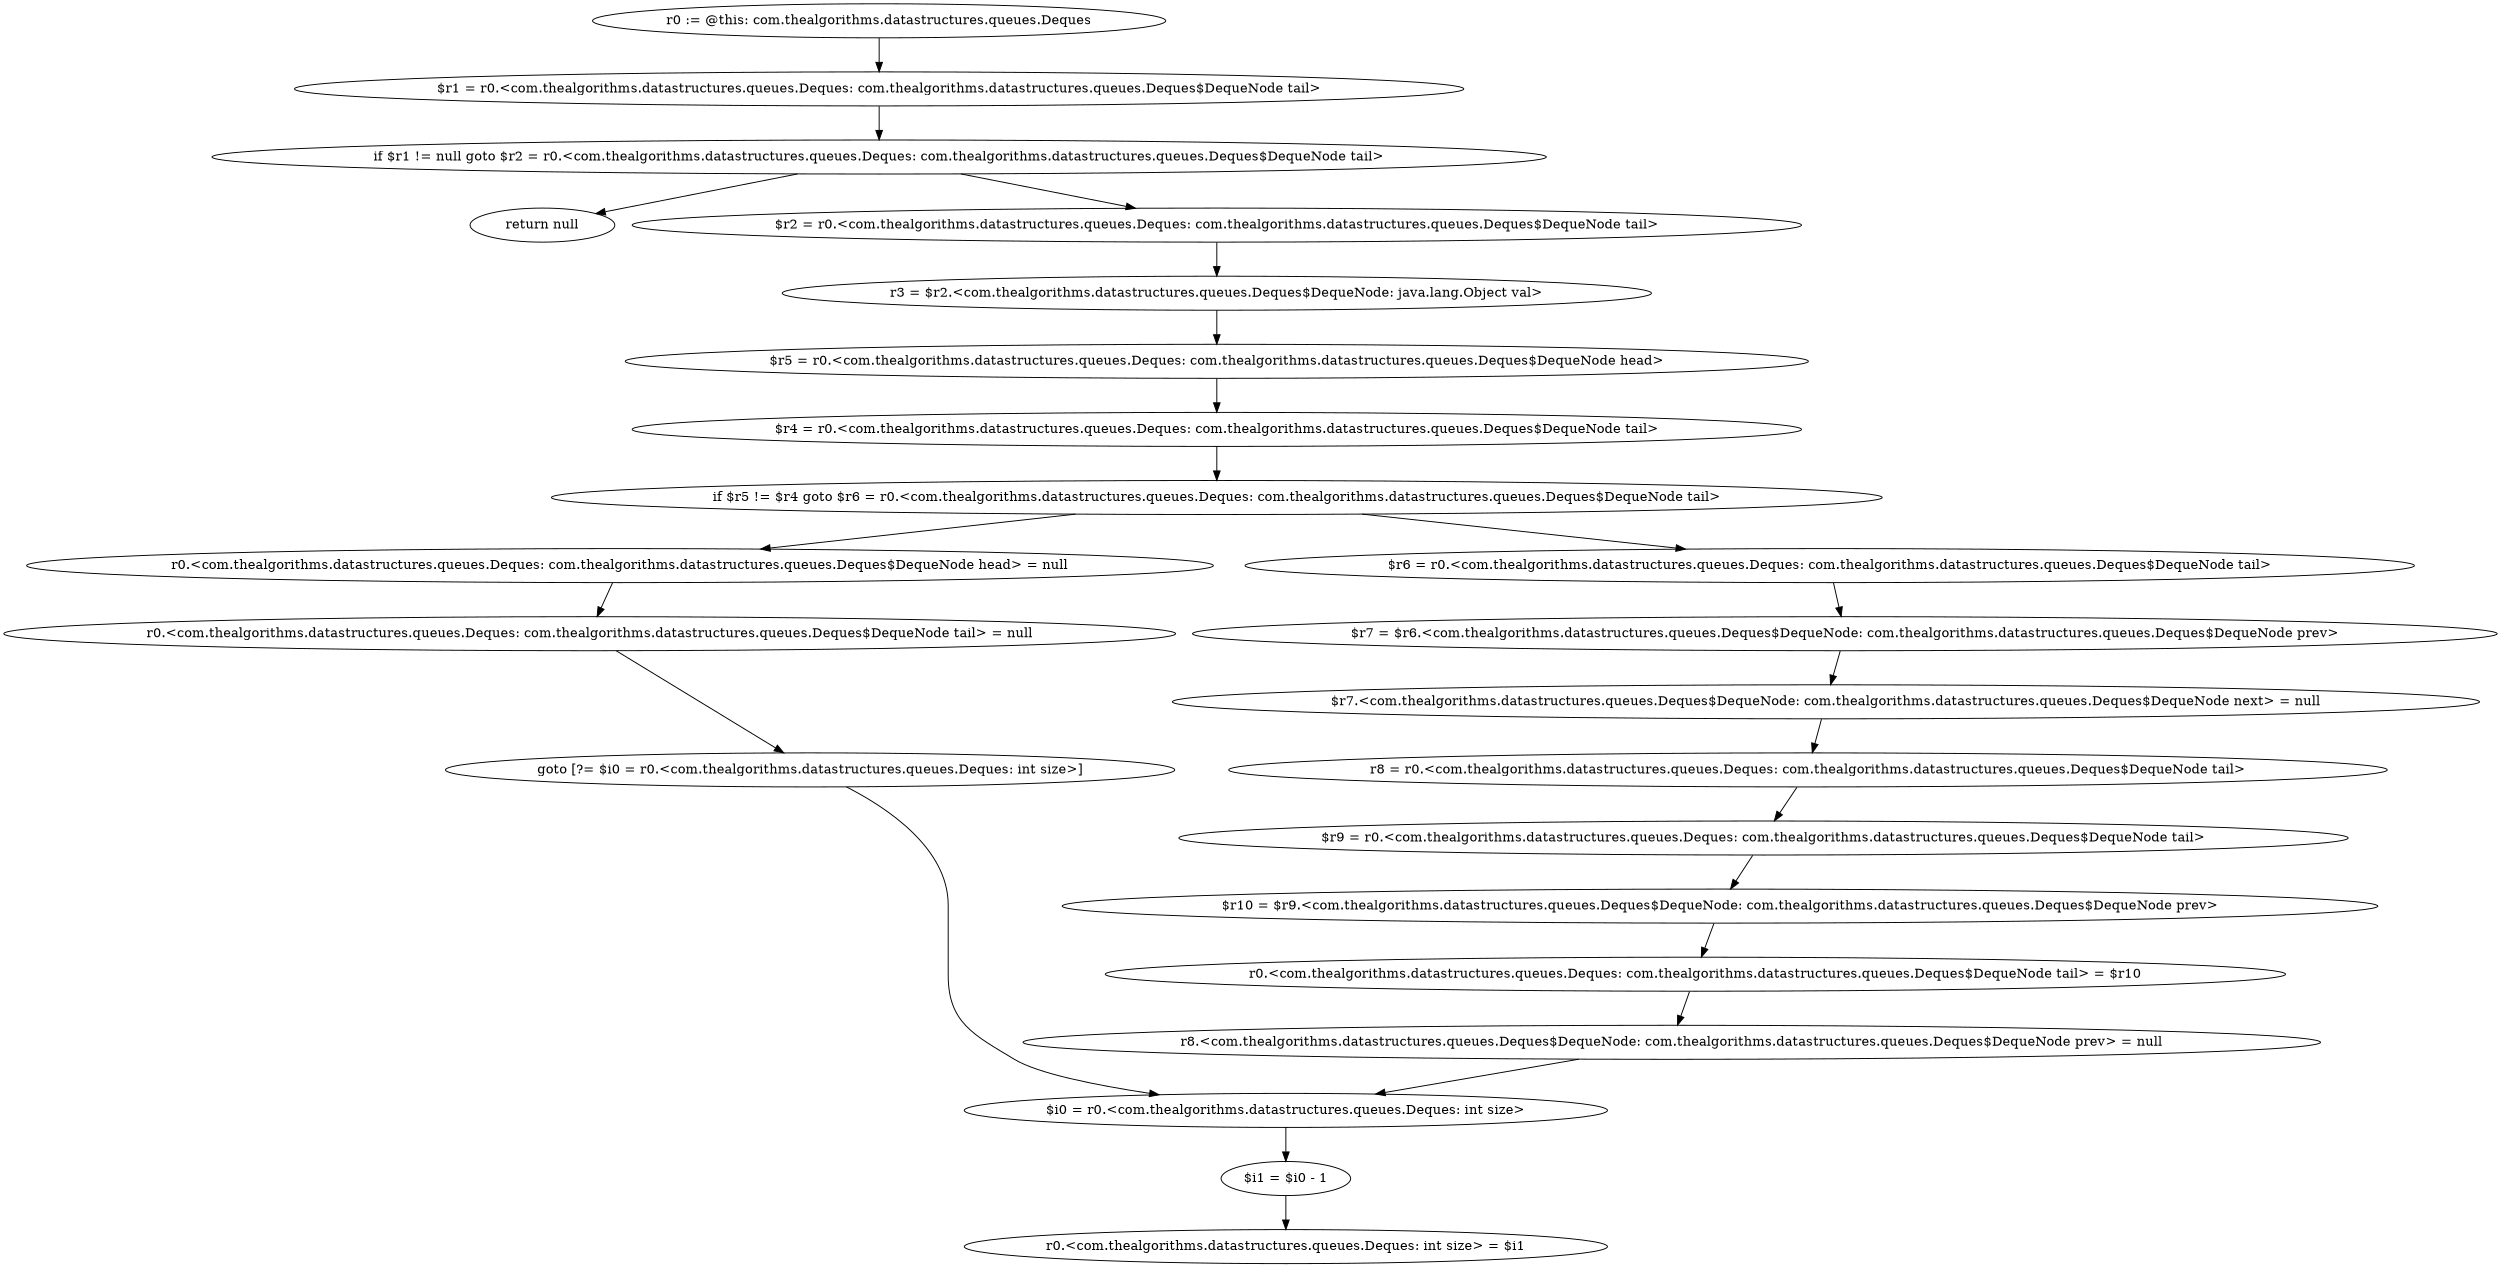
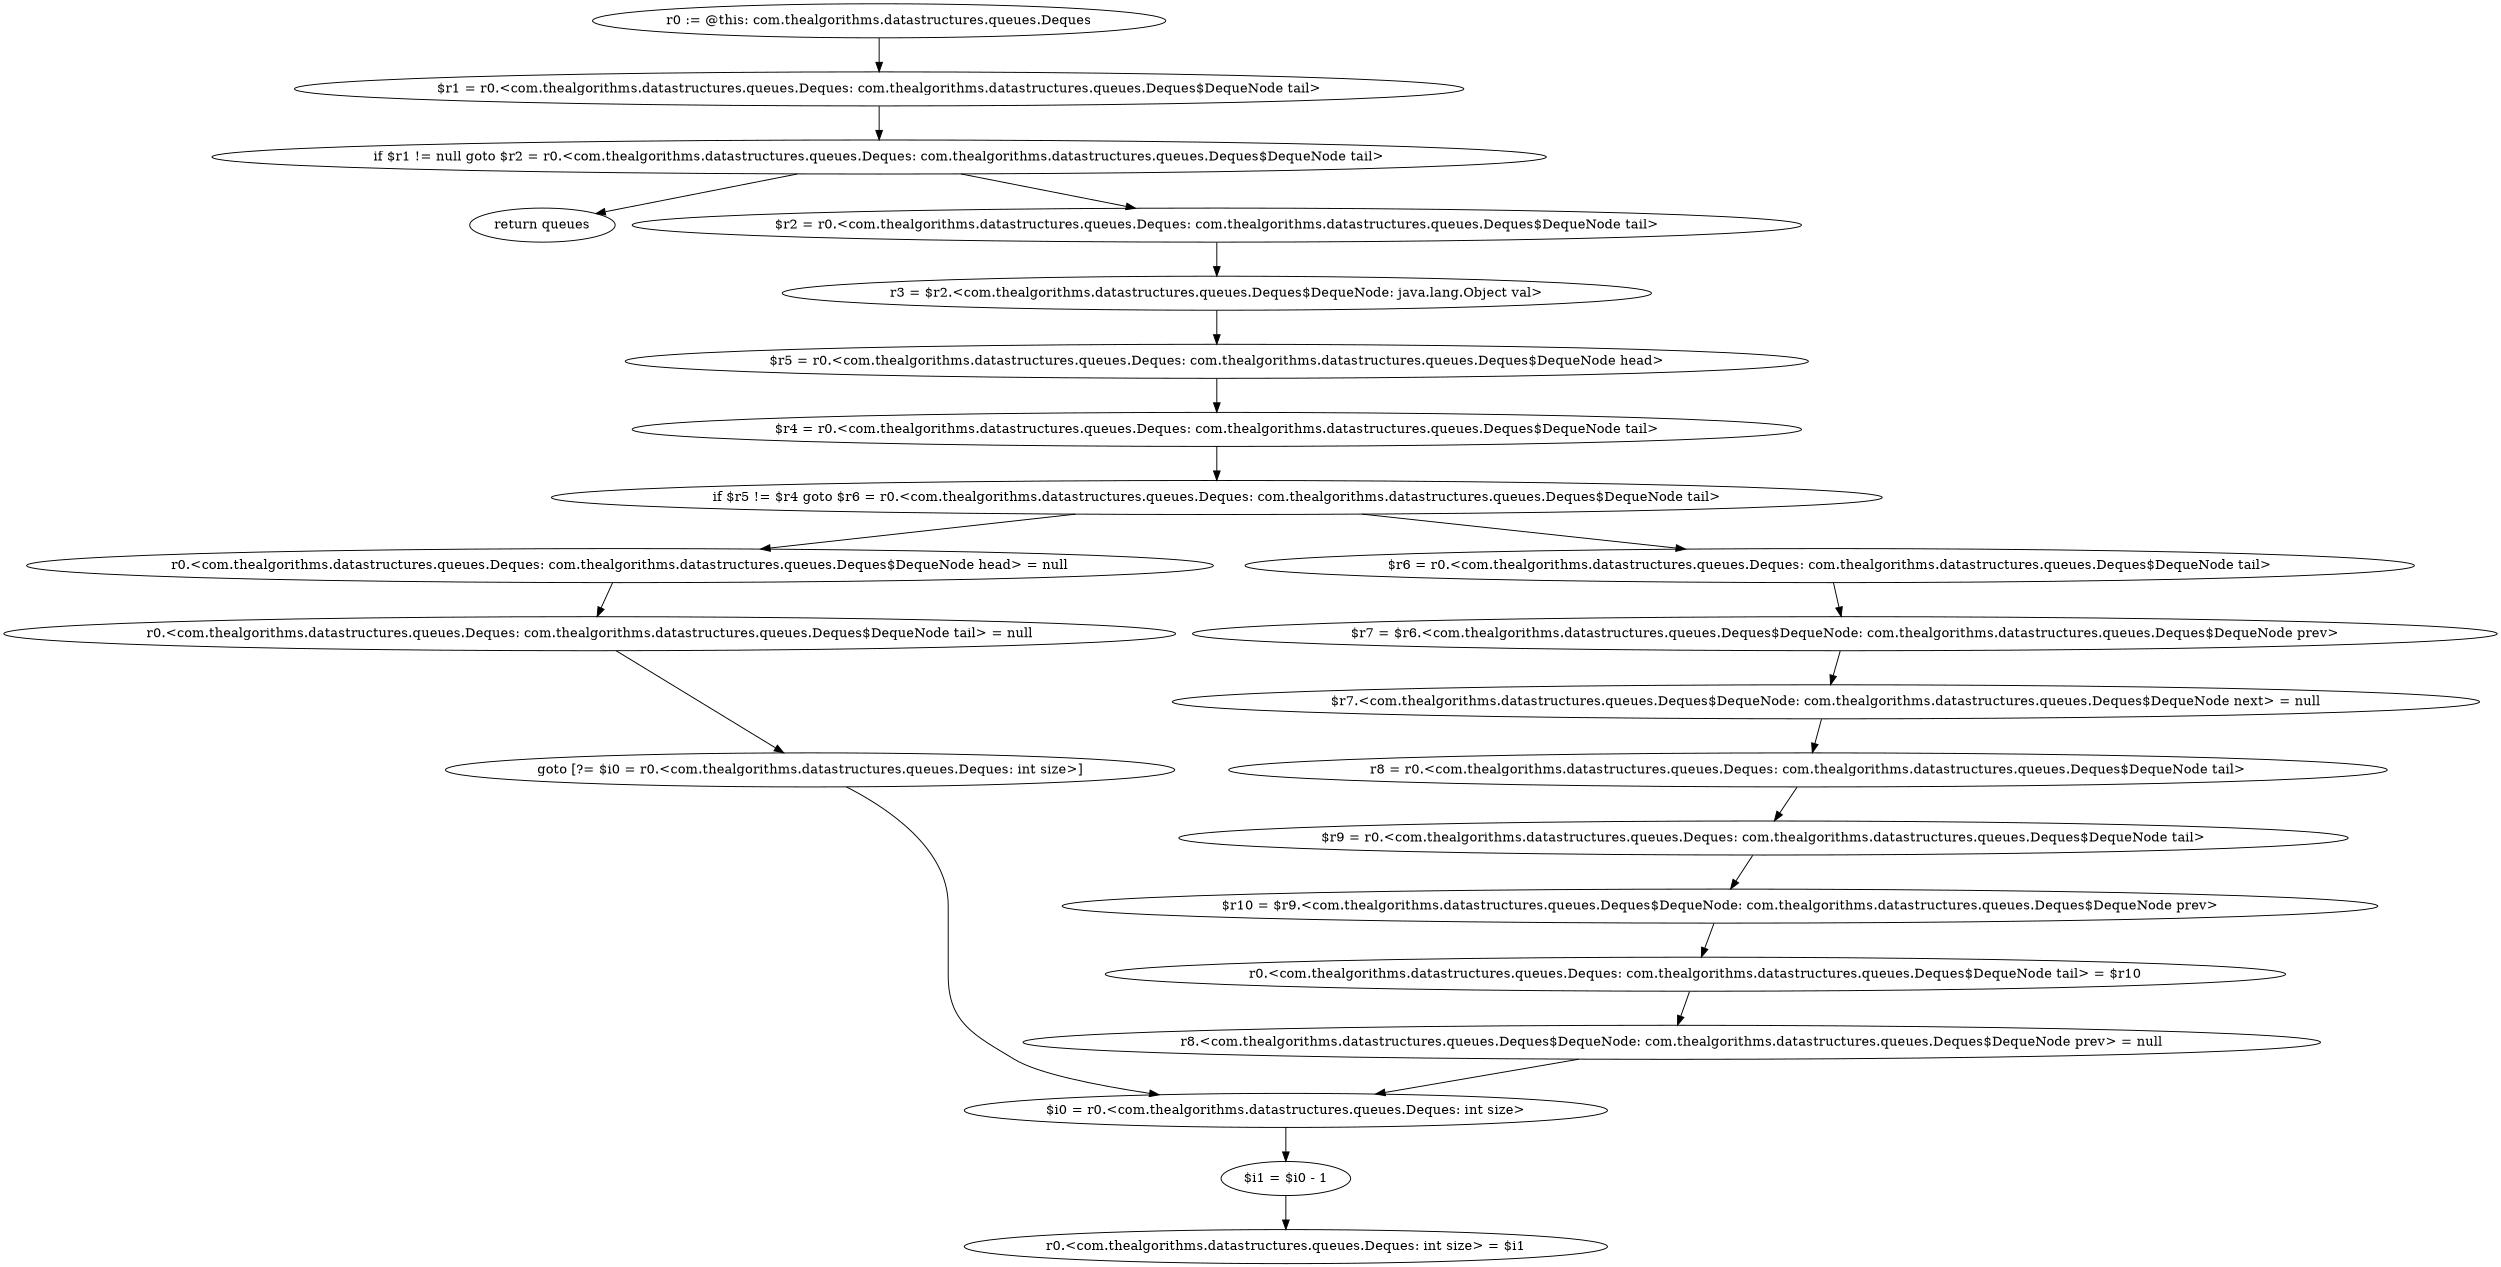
node "return null": label "return null" -> "return queues"
